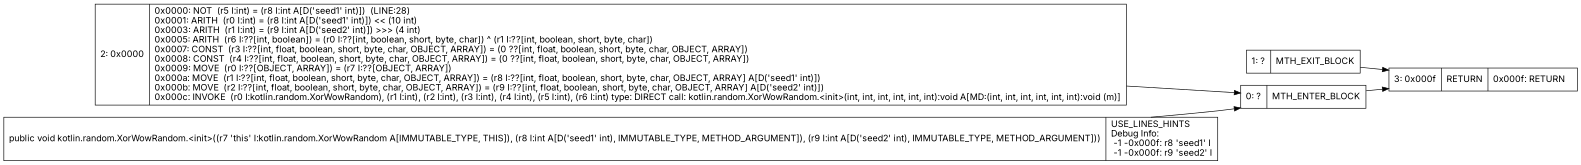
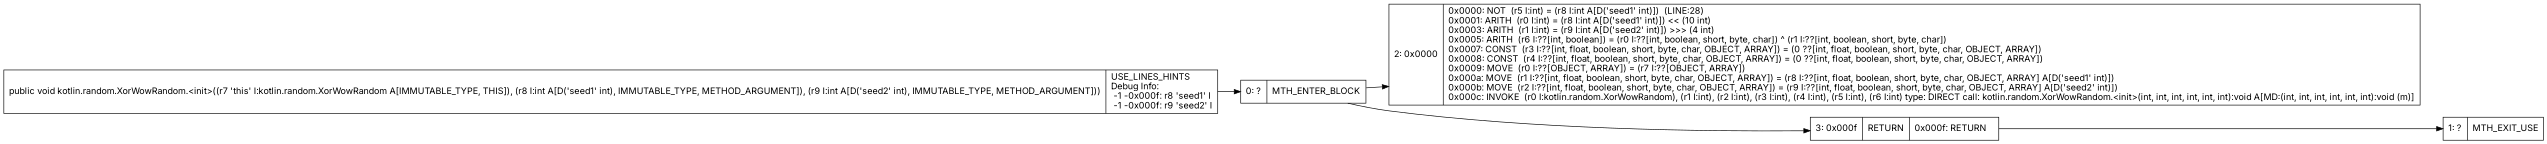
node "1: ?": text "MTH_EXIT_BLOCK" -> "MTH_EXIT_USE"
edge "1: ?" -> "3: 0x000f": reversed
edge "2: 0x0000" -> "0: ?": reversed
